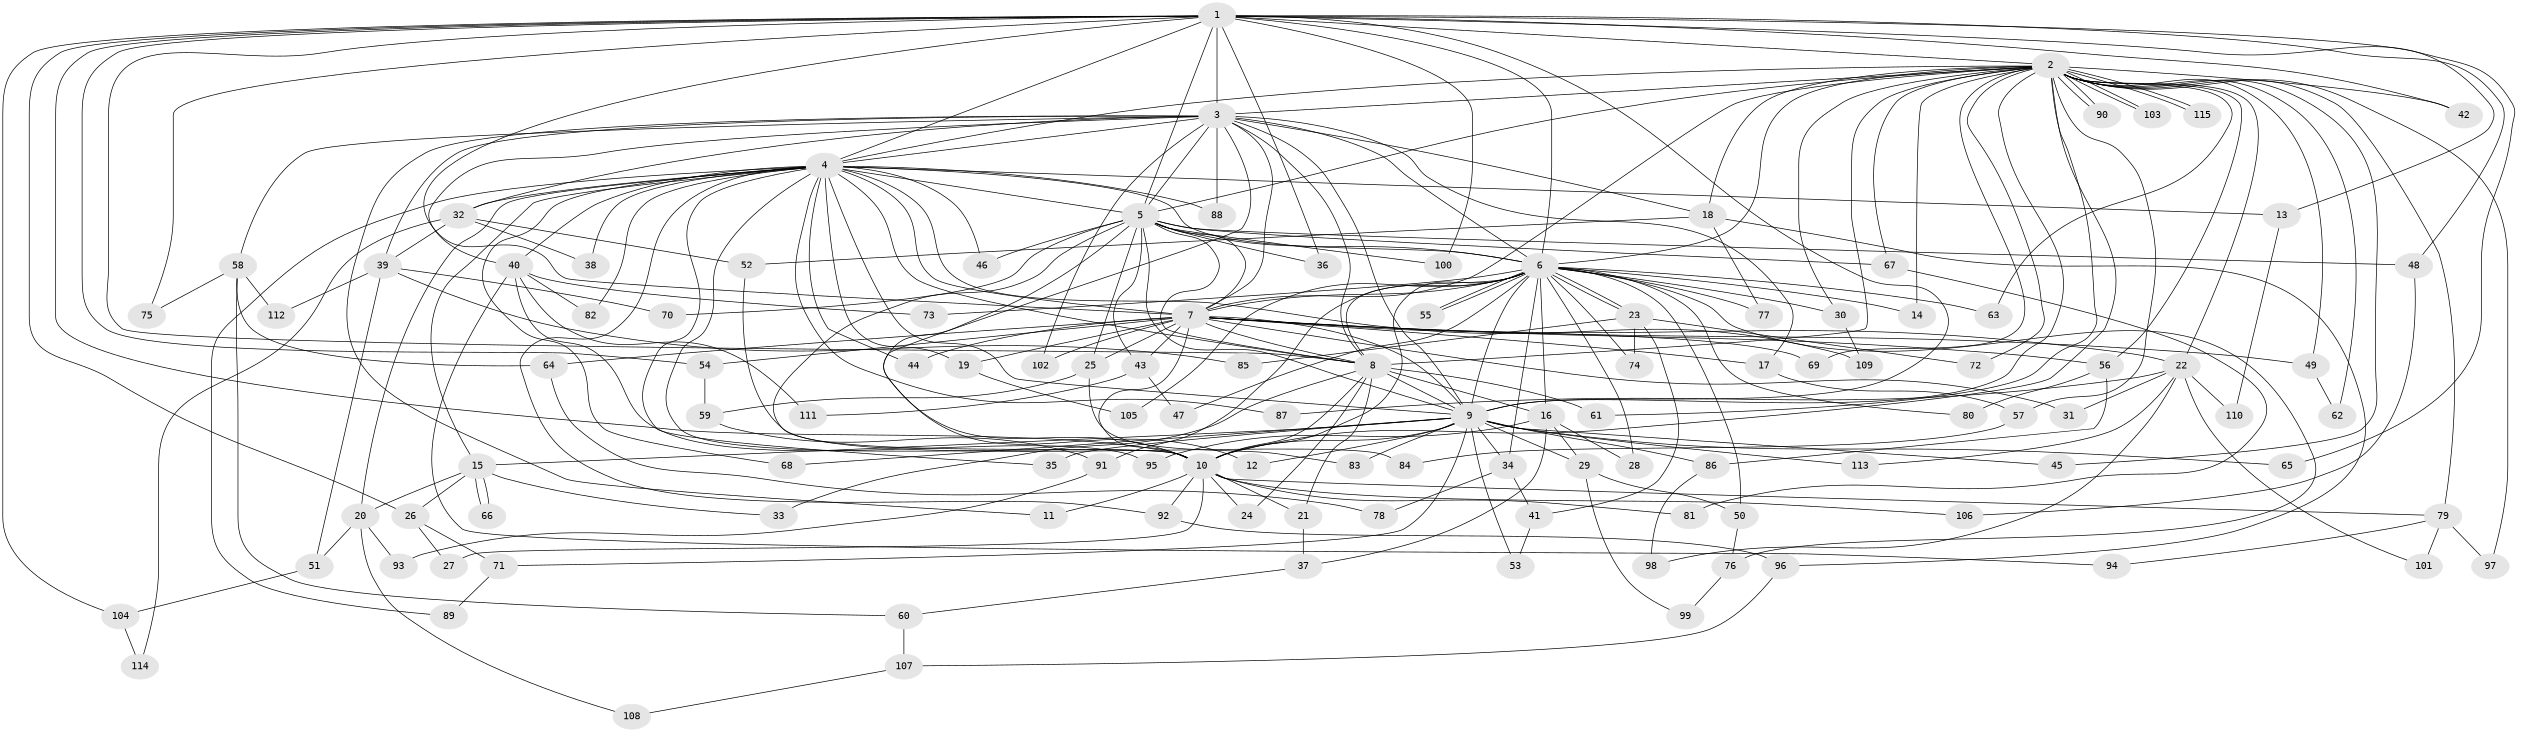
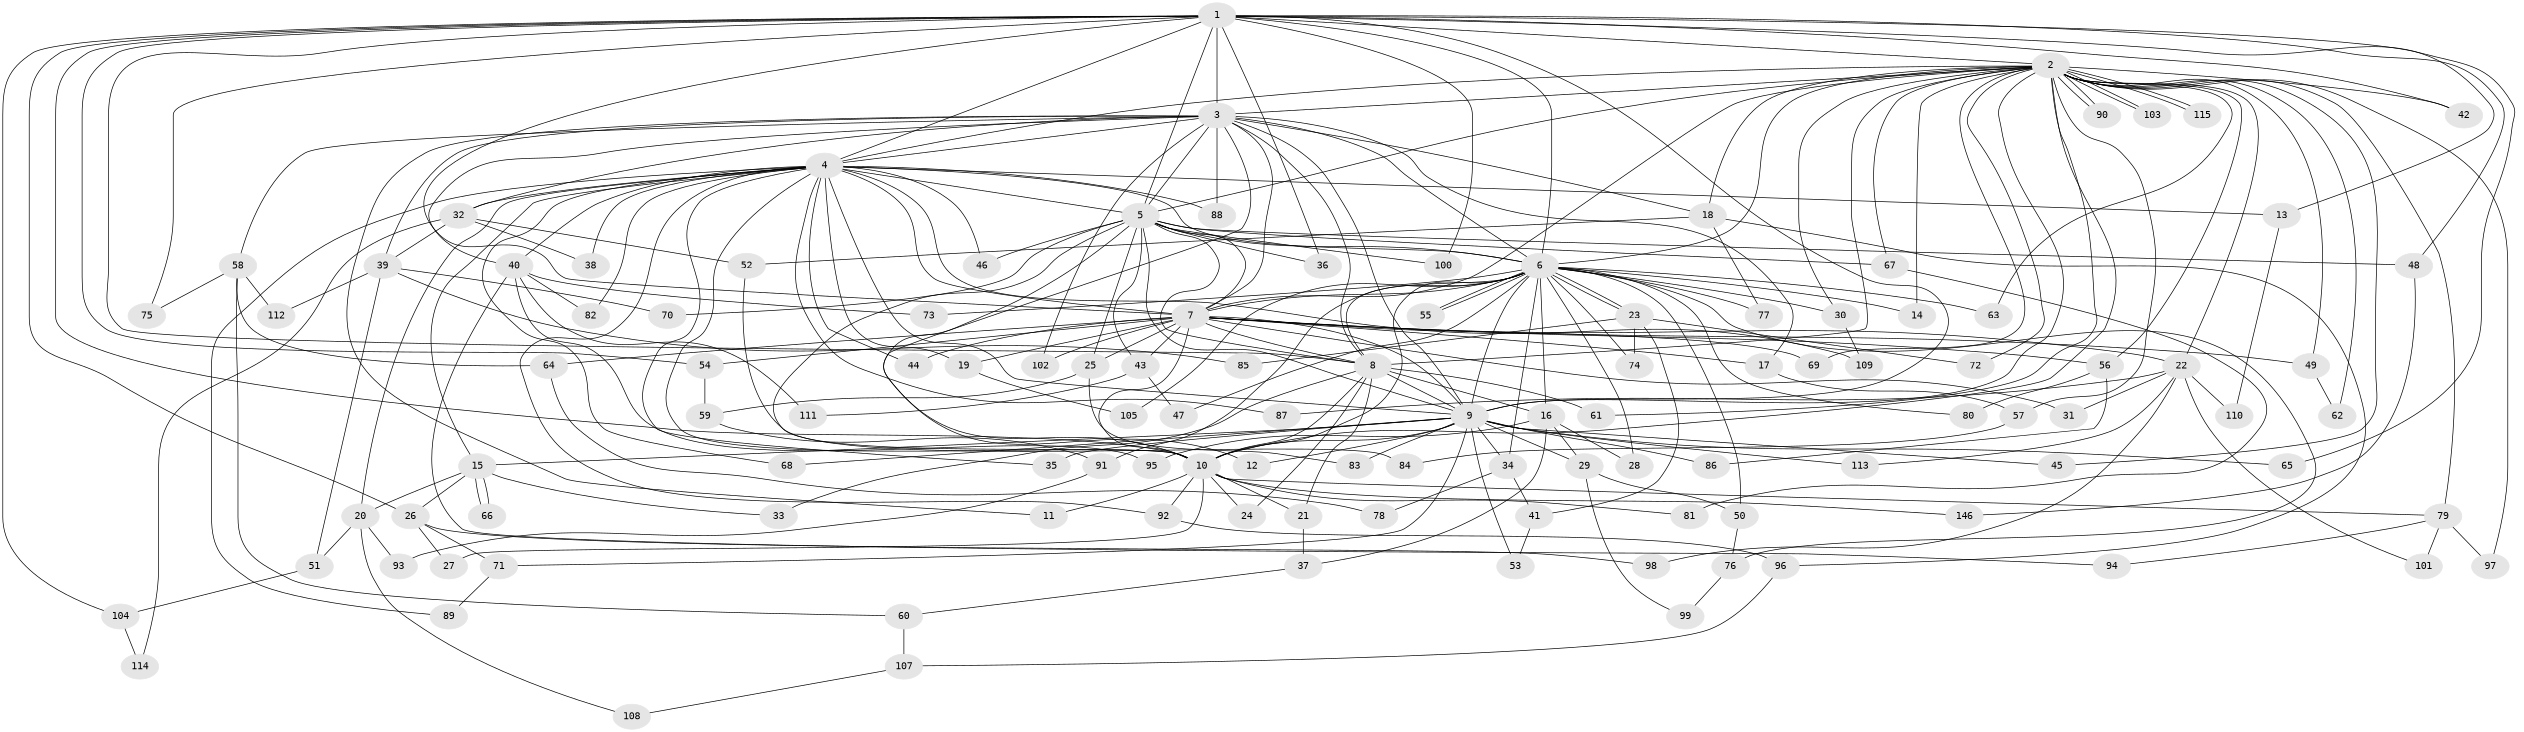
edge "4" -- "8": removed
edge "86" -- "98": now "26" -- "98"
node "106": label "106" -> "146"
